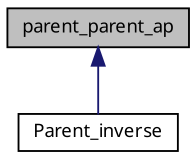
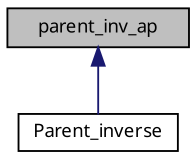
node "parent_parent_ap": label "parent_parent_ap" -> "parent_inv_ap"
